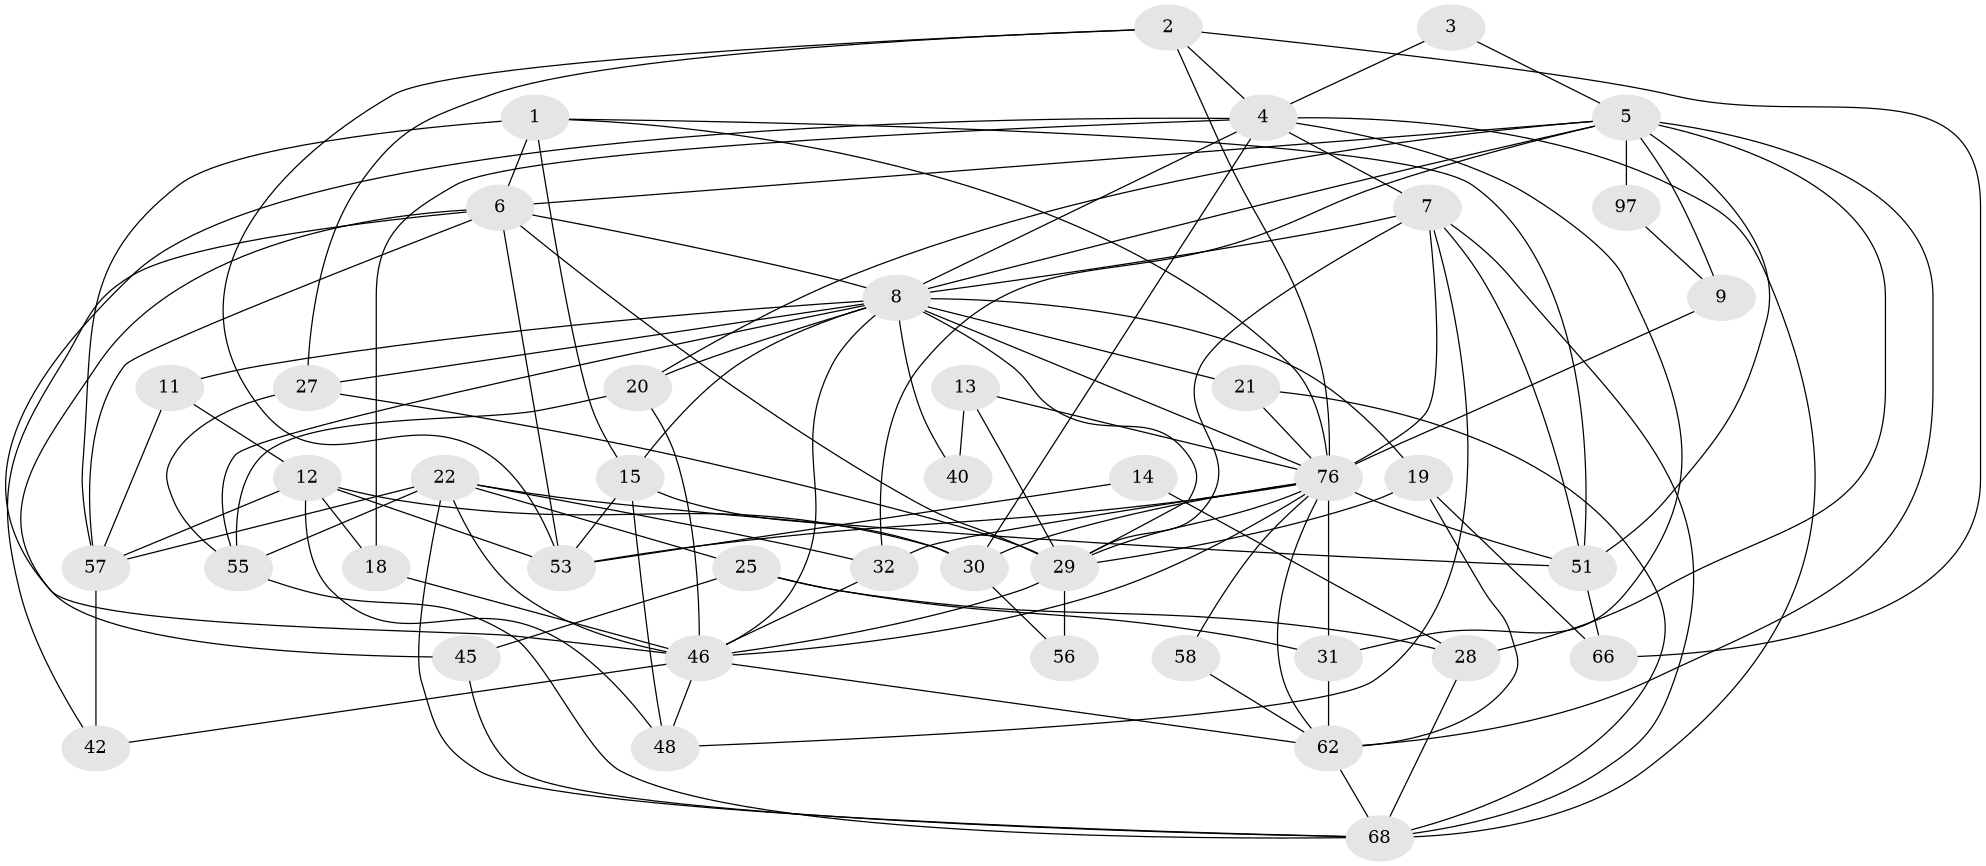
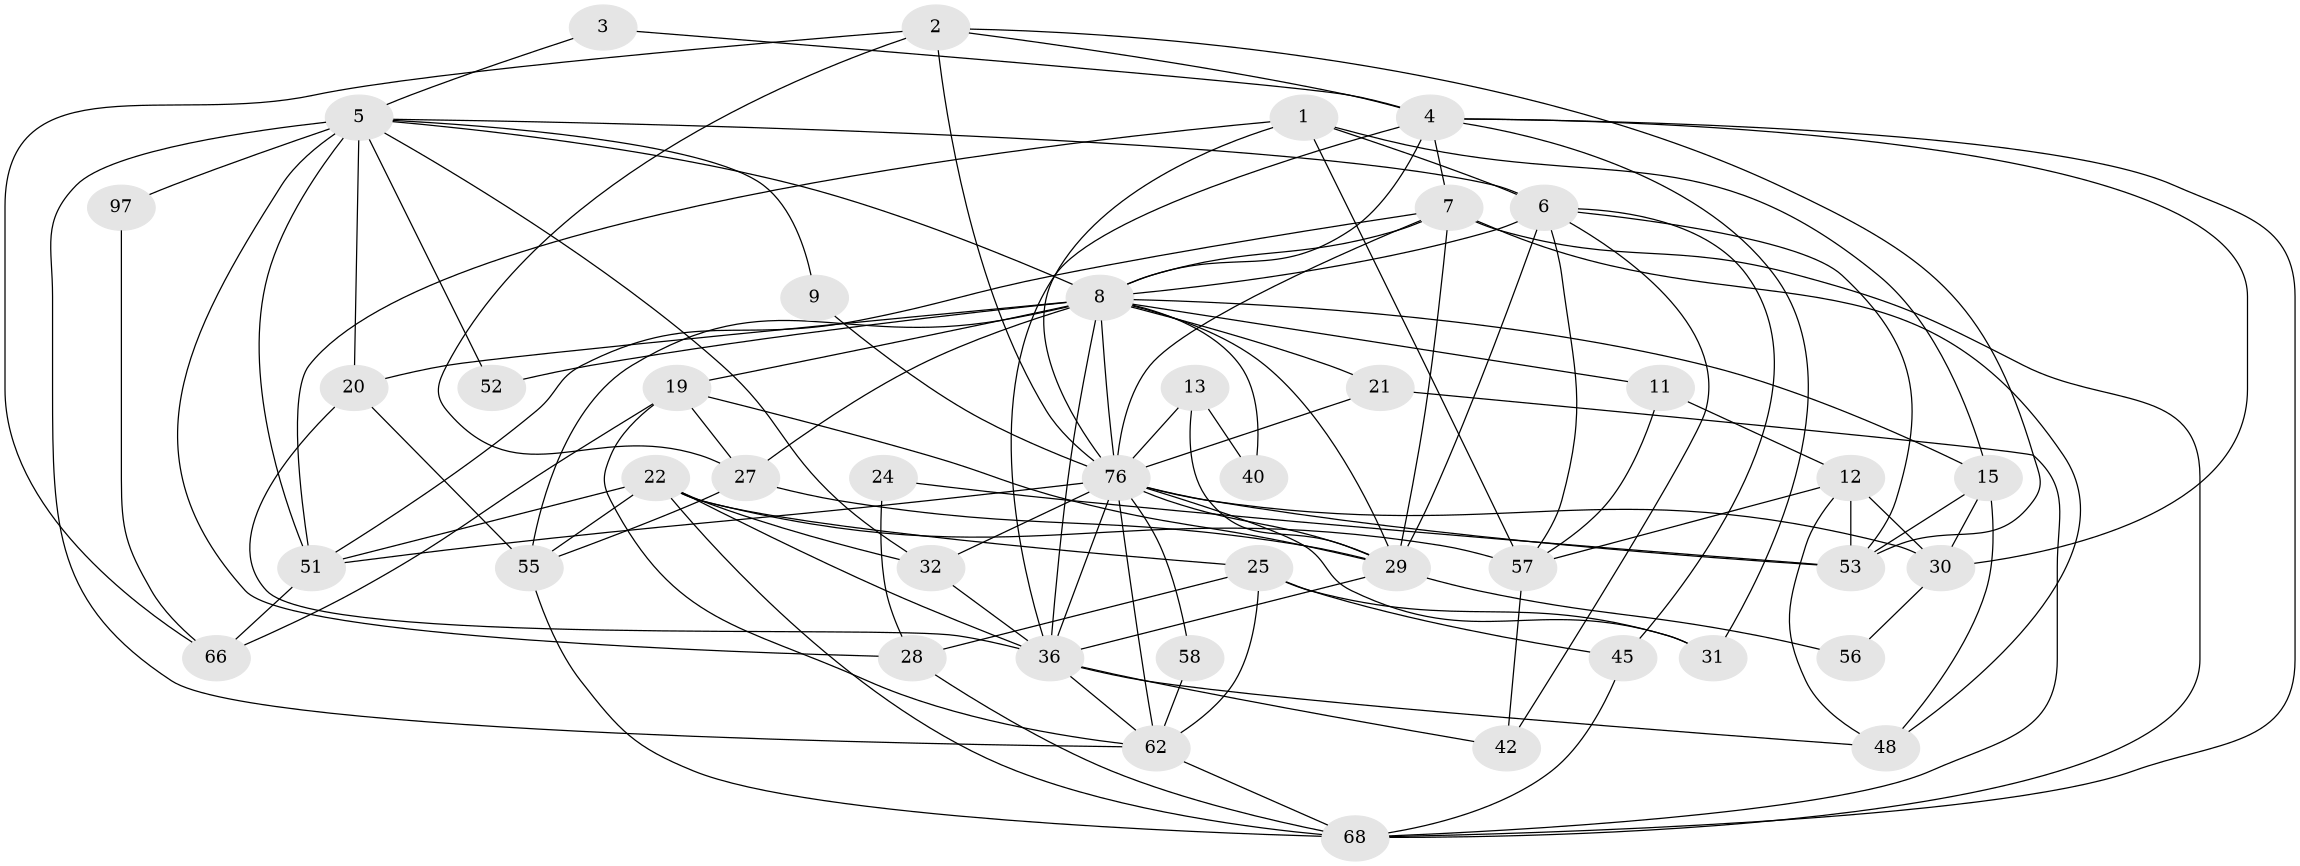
edge "97" -- "9": now "97" -- "66"
node "52": added
edge "19" -- "27": added
node "14": label "14" -> "24"
node "18": removed
node "46": label "46" -> "36"
edge "31" -- "62": now "25" -- "62"
